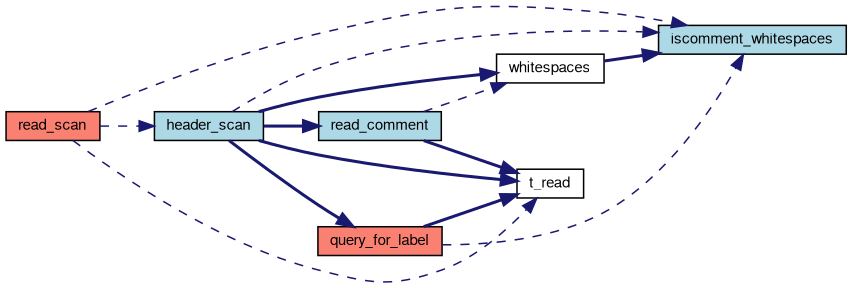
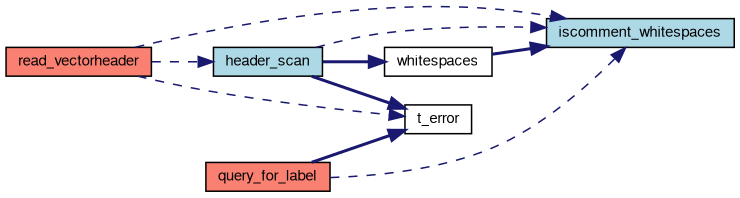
node "read_scan": label "read_scan" -> "read_vectorheader"
node "read_comment": removed
edge "header_scan" -> "query_for_label": removed
node "t_read": label "t_read" -> "t_error"
